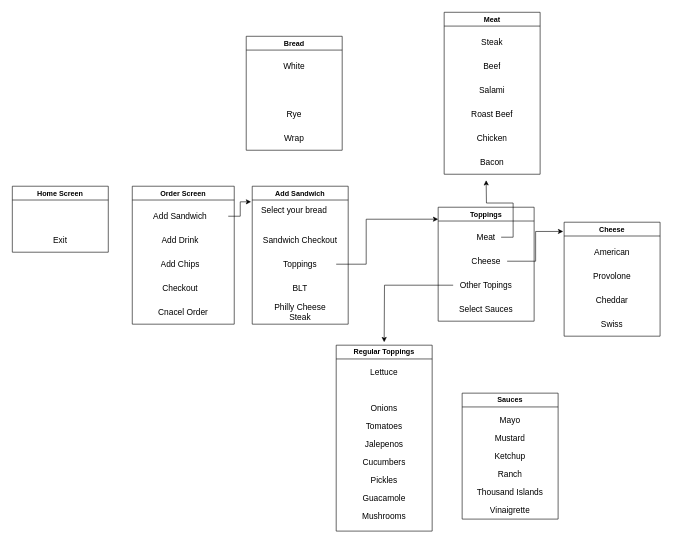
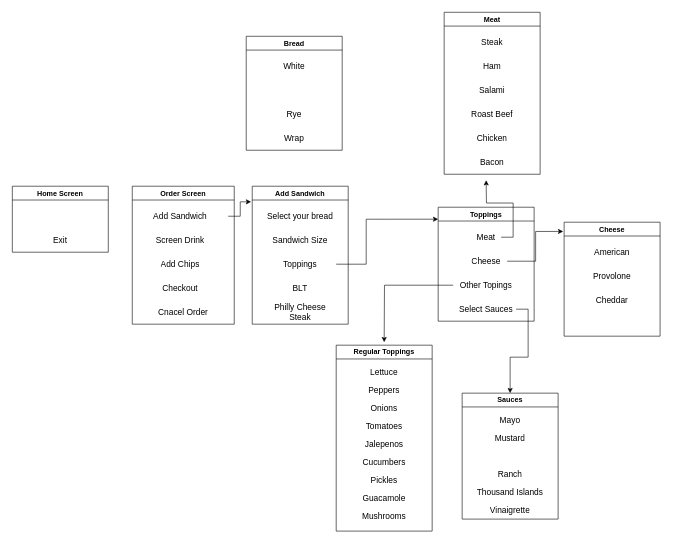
node "Beef": label "Beef" -> "Ham"
node "Select your bread": moved (294, 210) -> (300, 216)
node "Add Drink": label "Add Drink" -> "Screen Drink"
node "Sandwich Checkout": label "Sandwich Checkout" -> "Sandwich Size"
edge "Select Sauces" -> "Sauces": added
node "Swiss": removed
node "Peppers": added
node "Ketchup": removed
